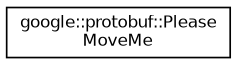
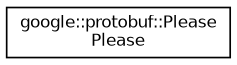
node "google::protobuf::Please MoveMe": label "google::protobuf::Please MoveMe" -> "google::protobuf::Please Please"
